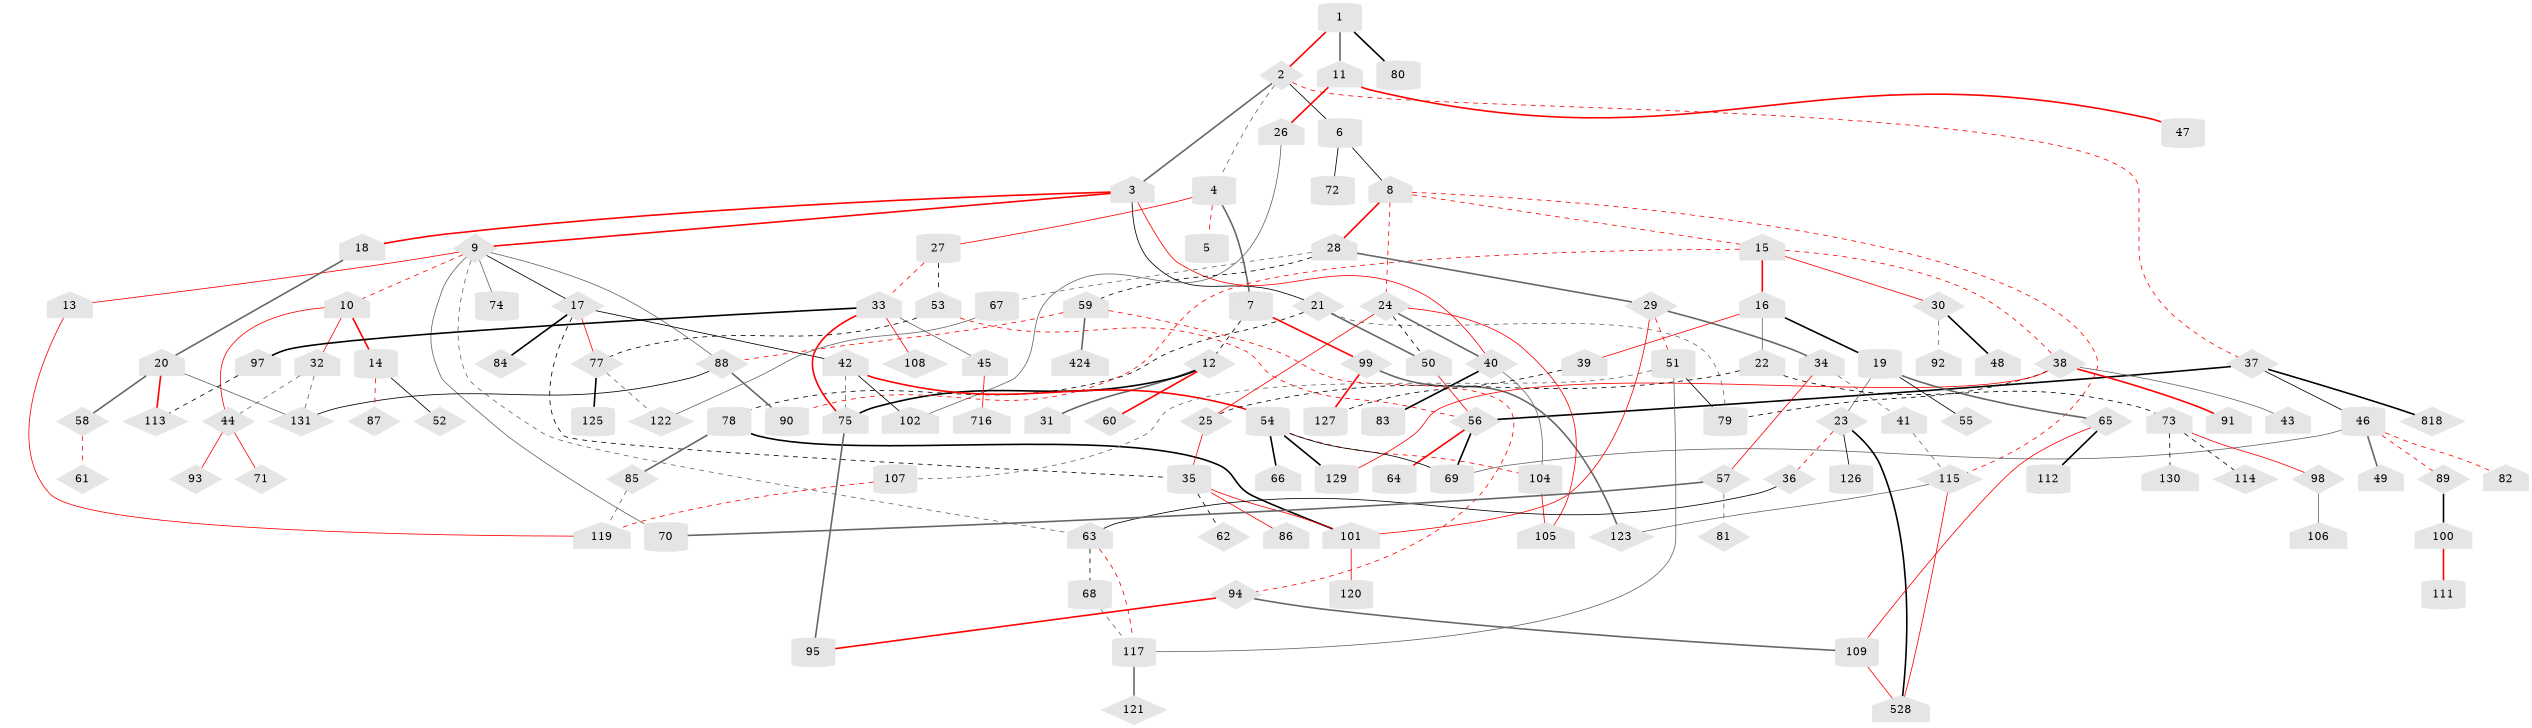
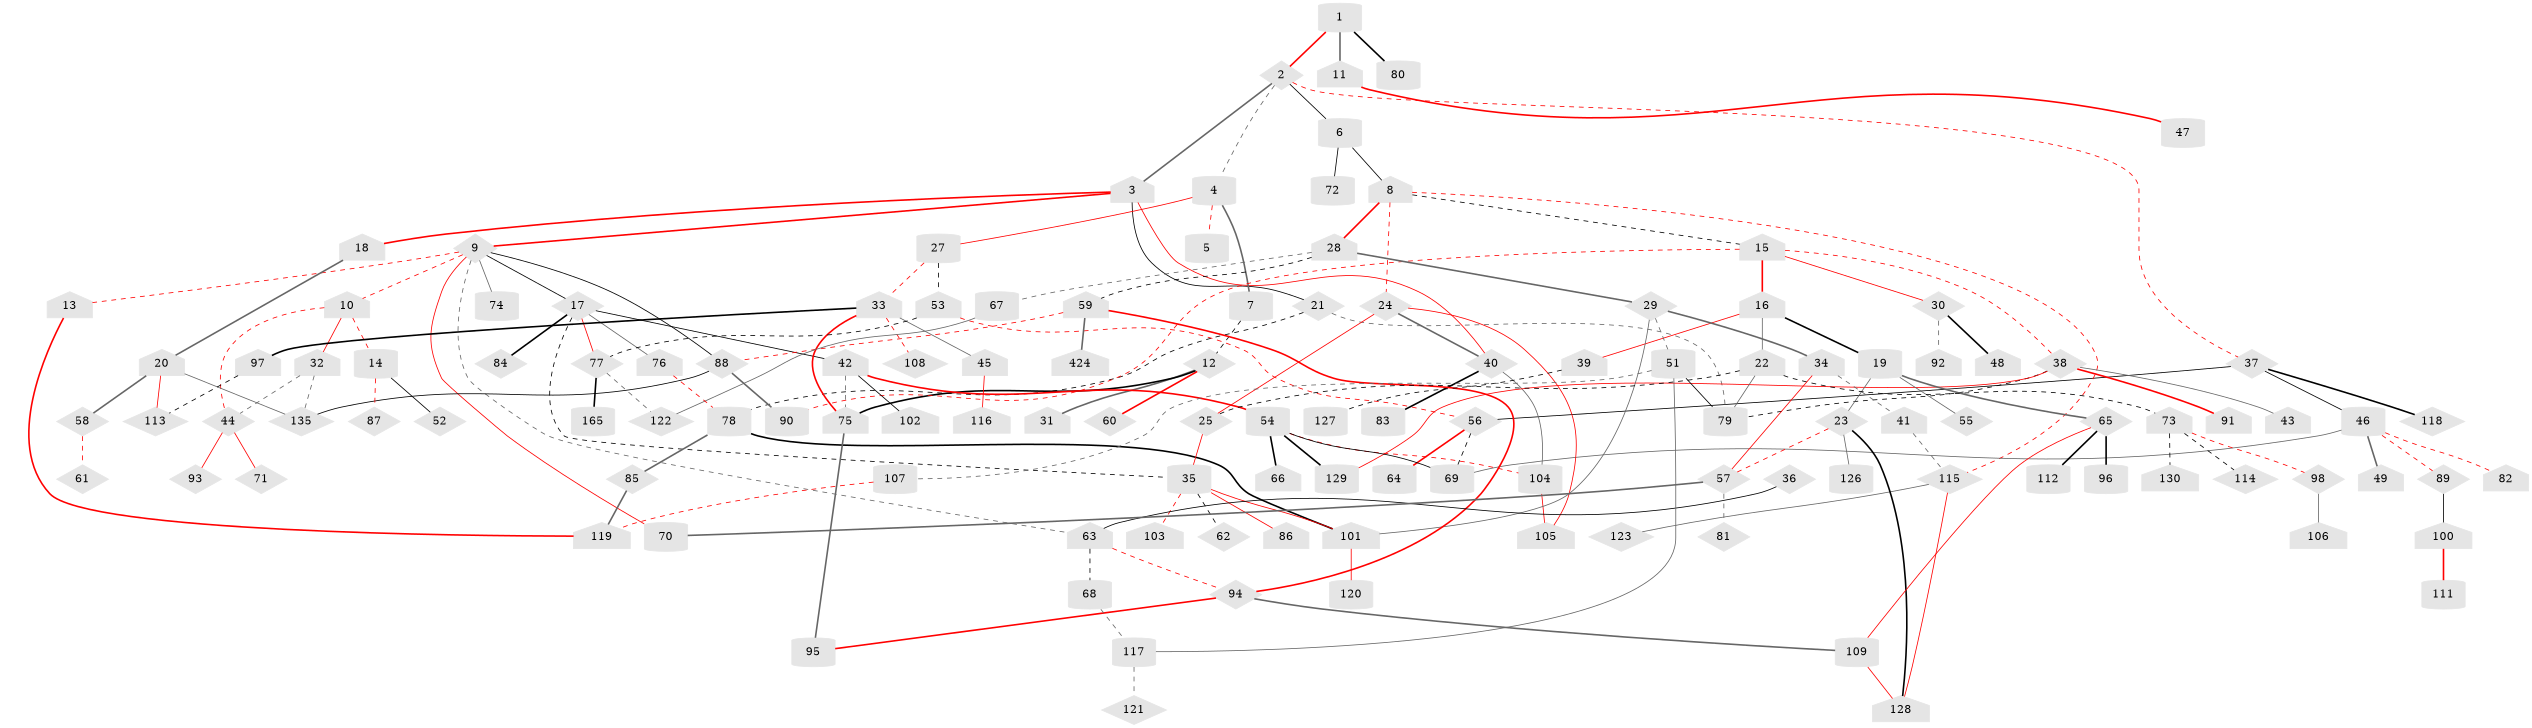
node "26": removed
edge "8" -- "15": color red -> black
edge "9" -- "13": style solid -> dashed
edge "9" -- "88": color gray40 -> black
edge "29" -- "51": color red -> gray40
edge "33" -- "108": style solid -> dashed
edge "10" -- "44": style solid -> dashed
edge "10" -- "14": style bold -> dashed
node "76": added
node "99": removed
node "50": removed
edge "22" -- "79": added
edge "20" -- "113": style bold -> solid
edge "59" -- "94": style dashed -> bold
edge "37" -- "56": style bold -> solid
edge "19" -- "55": color black -> gray40
edge "9" -- "70": color gray40 -> red
node "131": label "131" -> "135"
node "125": label "125" -> "165"
node "716": label "716" -> "116"
node "818": label "818" -> "118"
edge "23" -- "126": color black -> gray40
edge "56" -- "69": style bold -> dashed
edge "73" -- "98": style solid -> dashed
edge "23" -- "36": now "23" -- "57"
node "96": added
edge "29" -- "101": color red -> gray40
edge "85" -- "119": style dashed -> bold
edge "89" -- "100": style bold -> solid
edge "13" -- "119": style solid -> bold
node "103": added
edge "63" -- "117": now "63" -- "94"
edge "117" -- "121": style bold -> dashed
node "528": label "528" -> "128"
